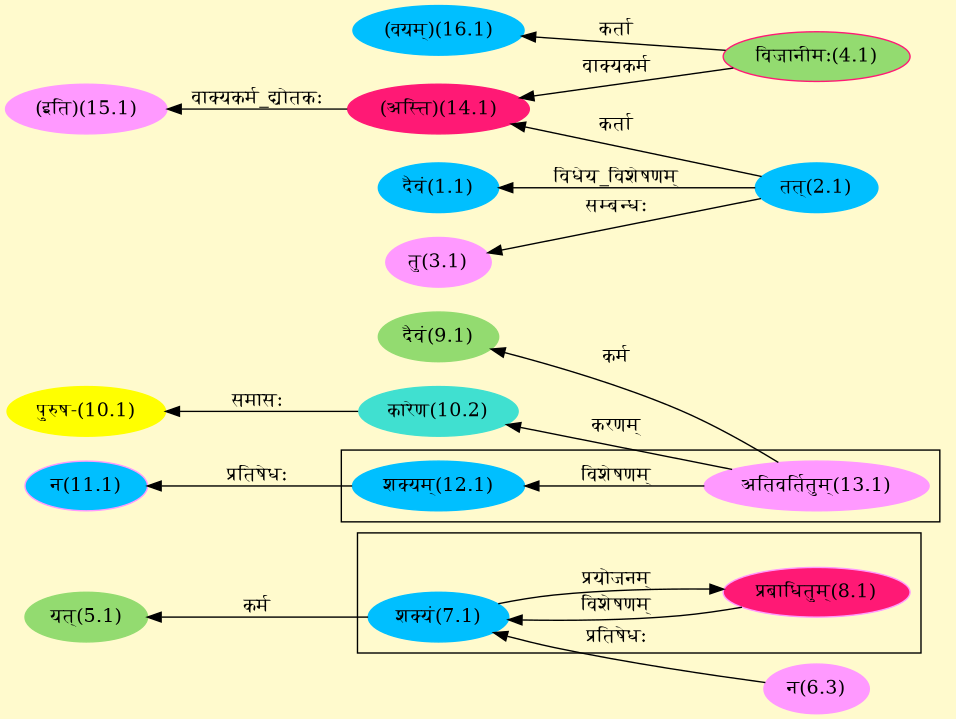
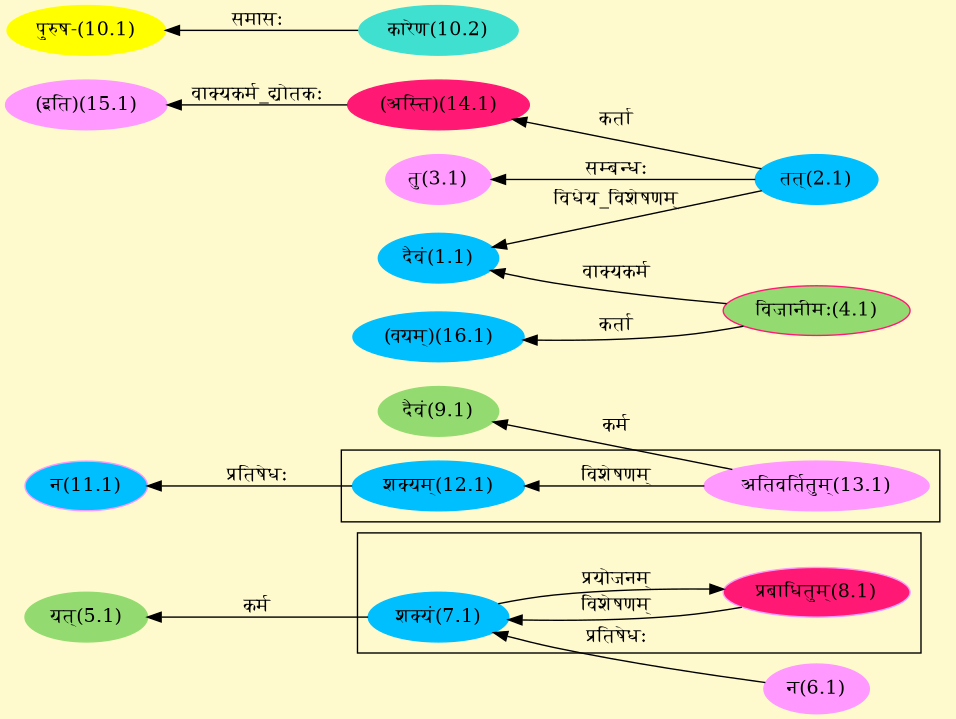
edge "विजानीमः(4.1)" -> "(अस्ति)(14.1)": now "विजानीमः(4.1)" -> "दैवं(1.1)"
edge "अतिवर्तितुम्(13.1)" -> "कारेण(10.2)": removed, label "करणम्"
node "न(6.3)": label "न(6.3)" -> "न(6.1)"
